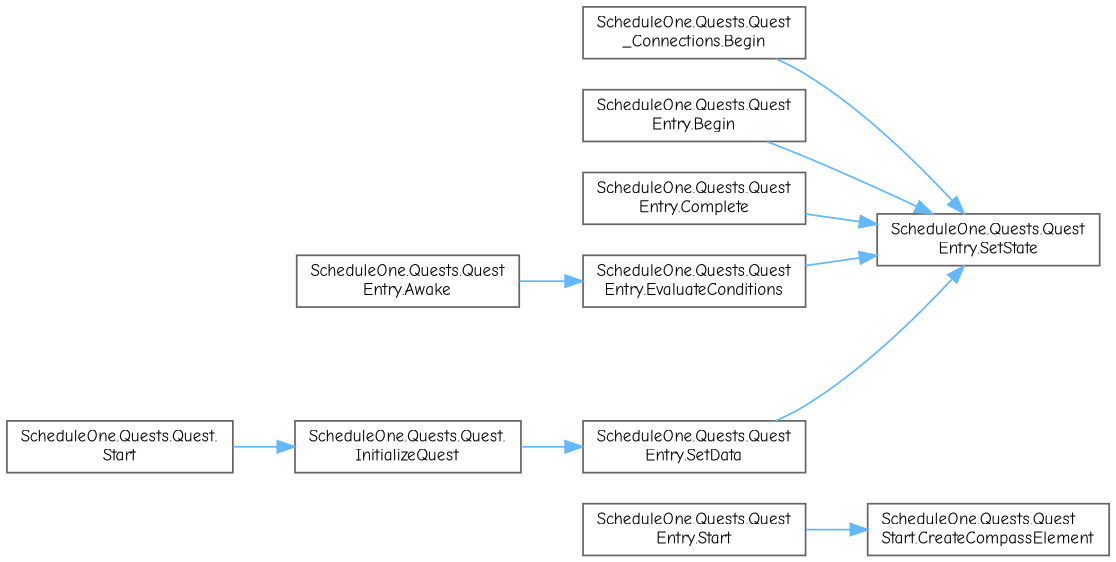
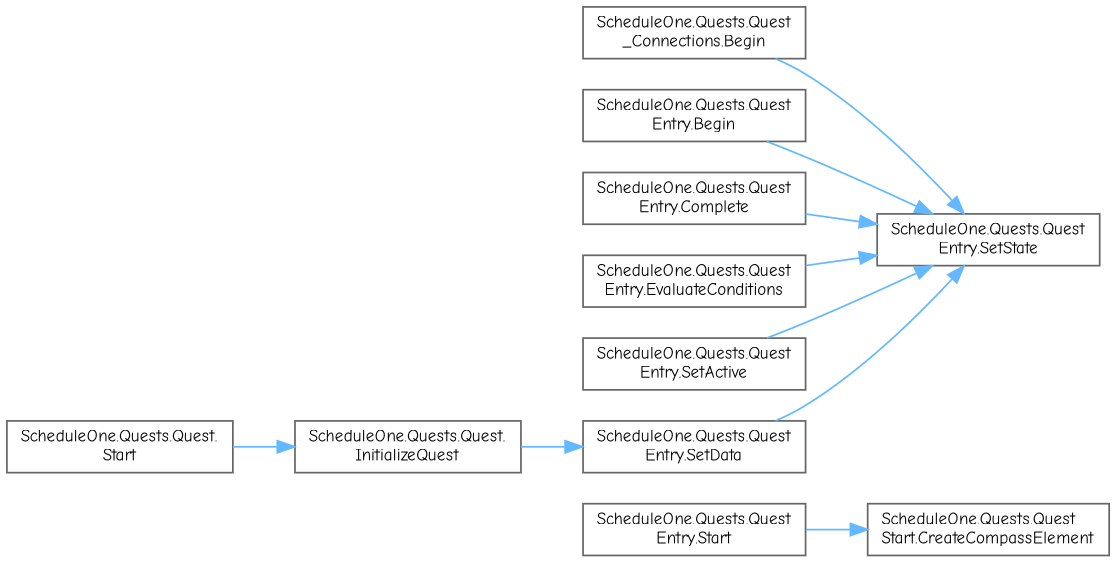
node "ScheduleOne.Quests.Quest Entry.Awake": removed
node "ScheduleOne.Quests.Quest Entry.SetActive": added
